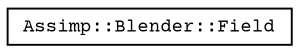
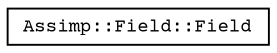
node "Assimp::Blender::Field": label "Assimp::Blender::Field" -> "Assimp::Field::Field"
